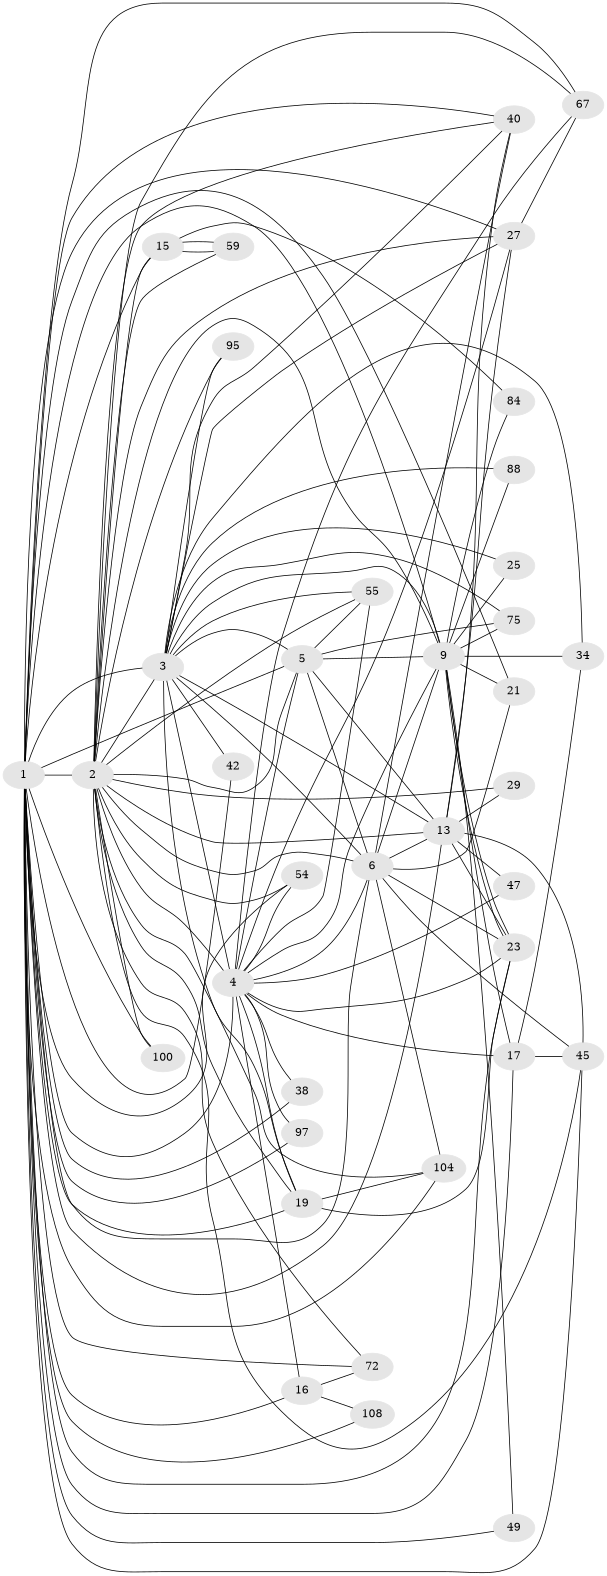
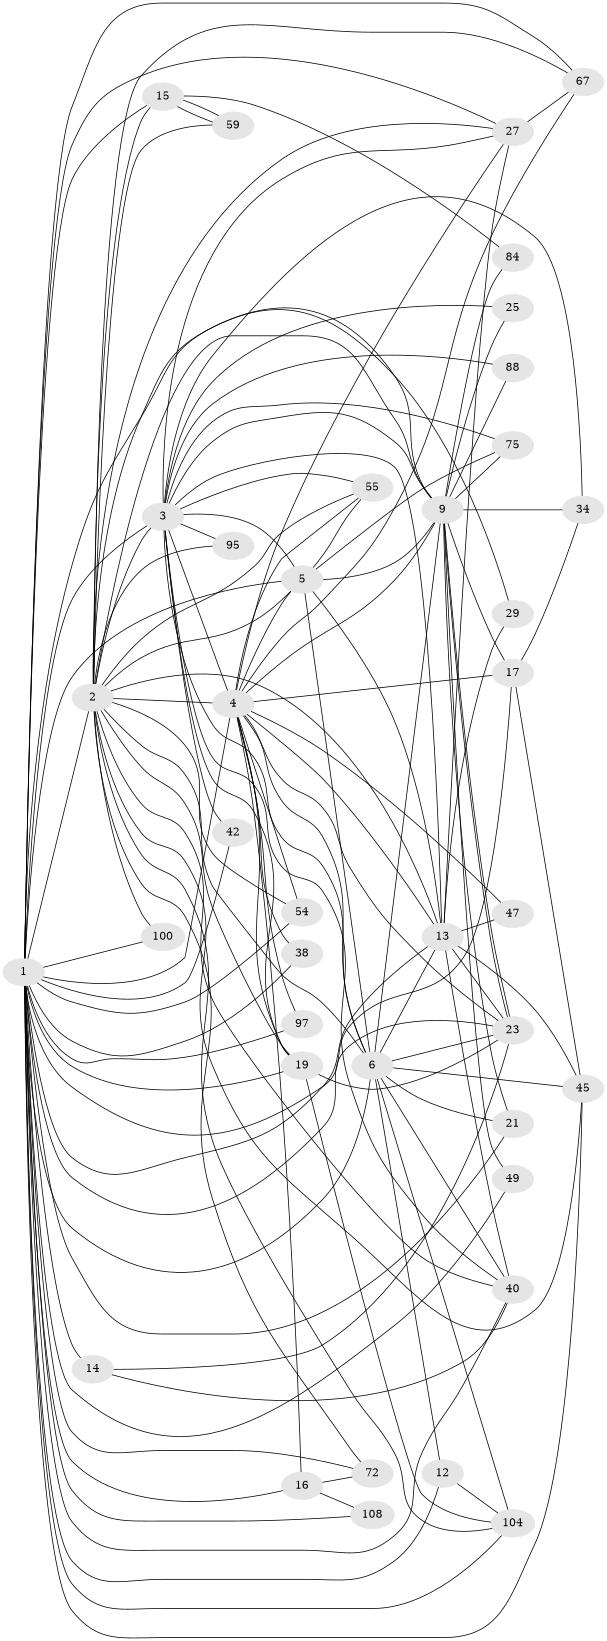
edge "4" -- "13": added
node "14": added
node "12": added
